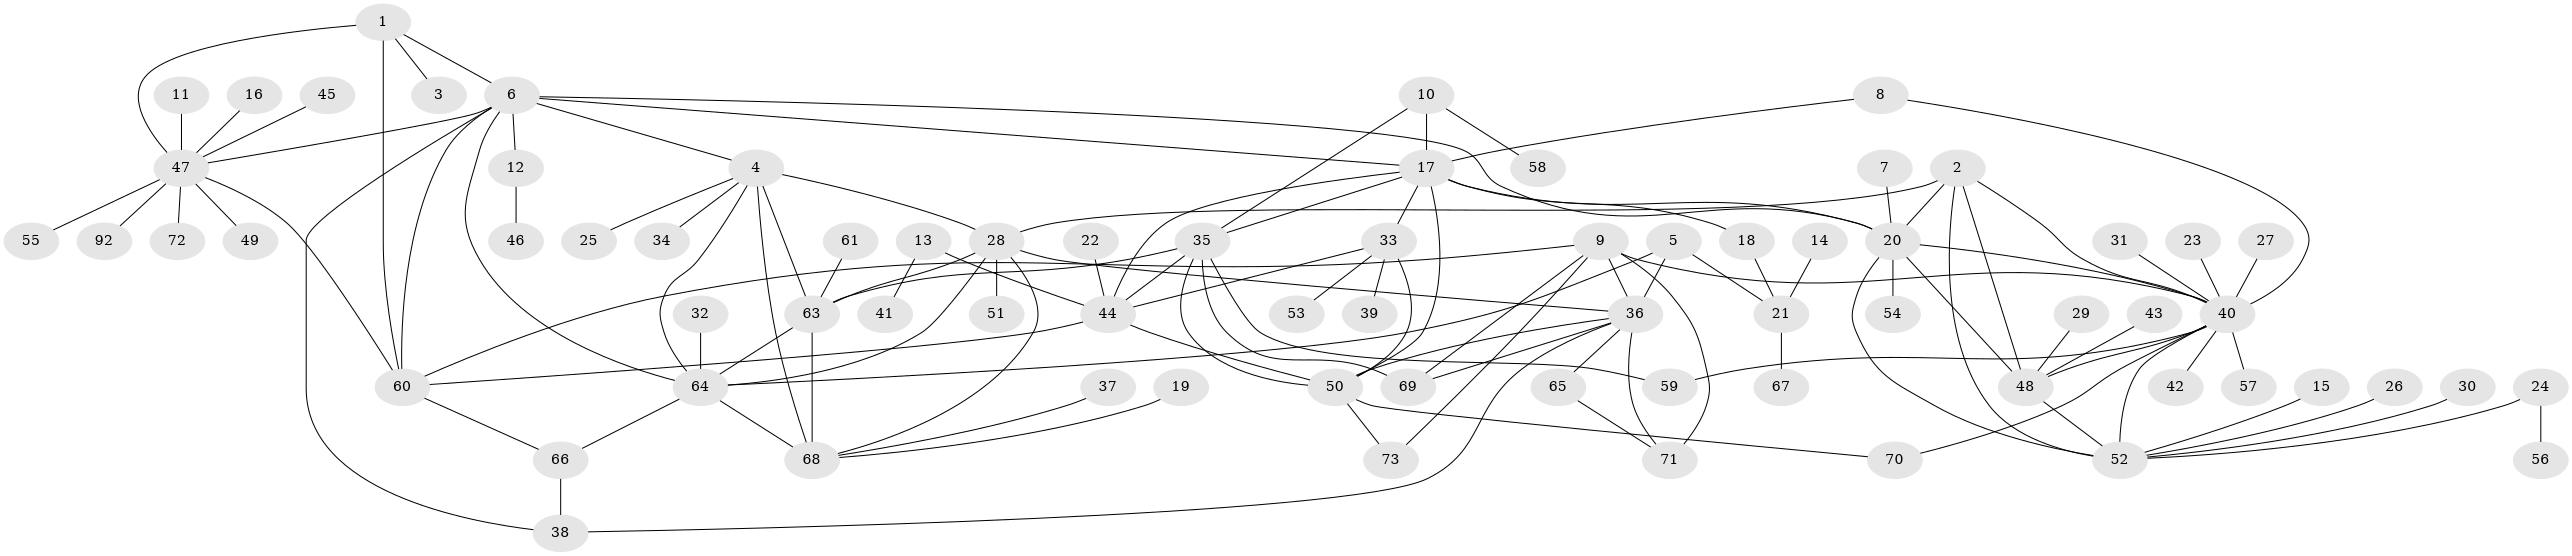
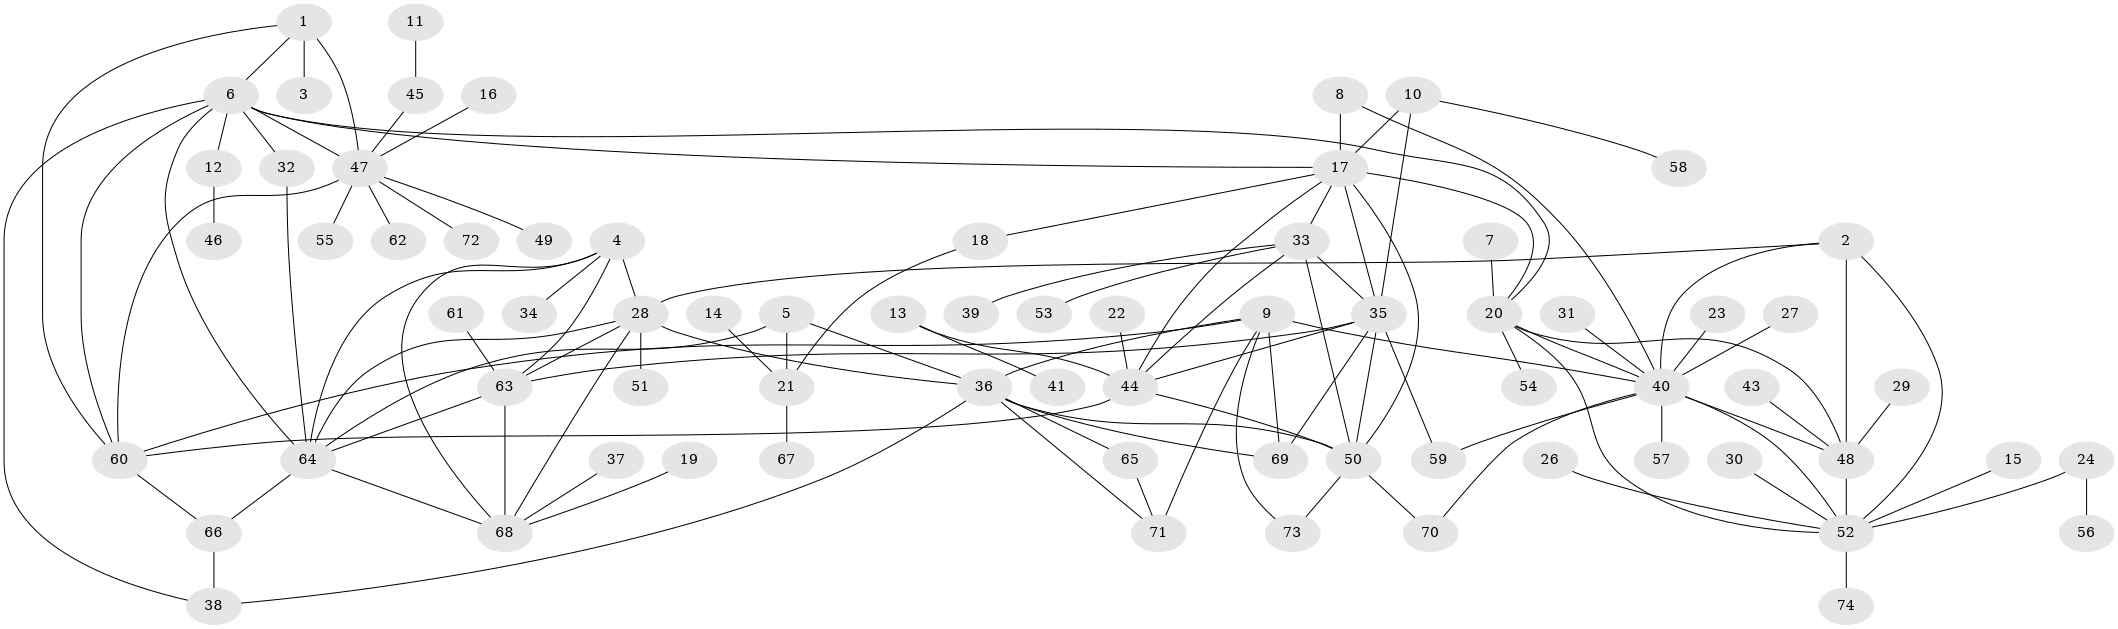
edge "11" -- "47": now "11" -- "45"
edge "6" -- "4": now "6" -- "32"
edge "2" -- "20": removed
node "92": label "92" -> "62"
node "25": removed
edge "33" -- "35": added
node "42": removed
node "74": added
